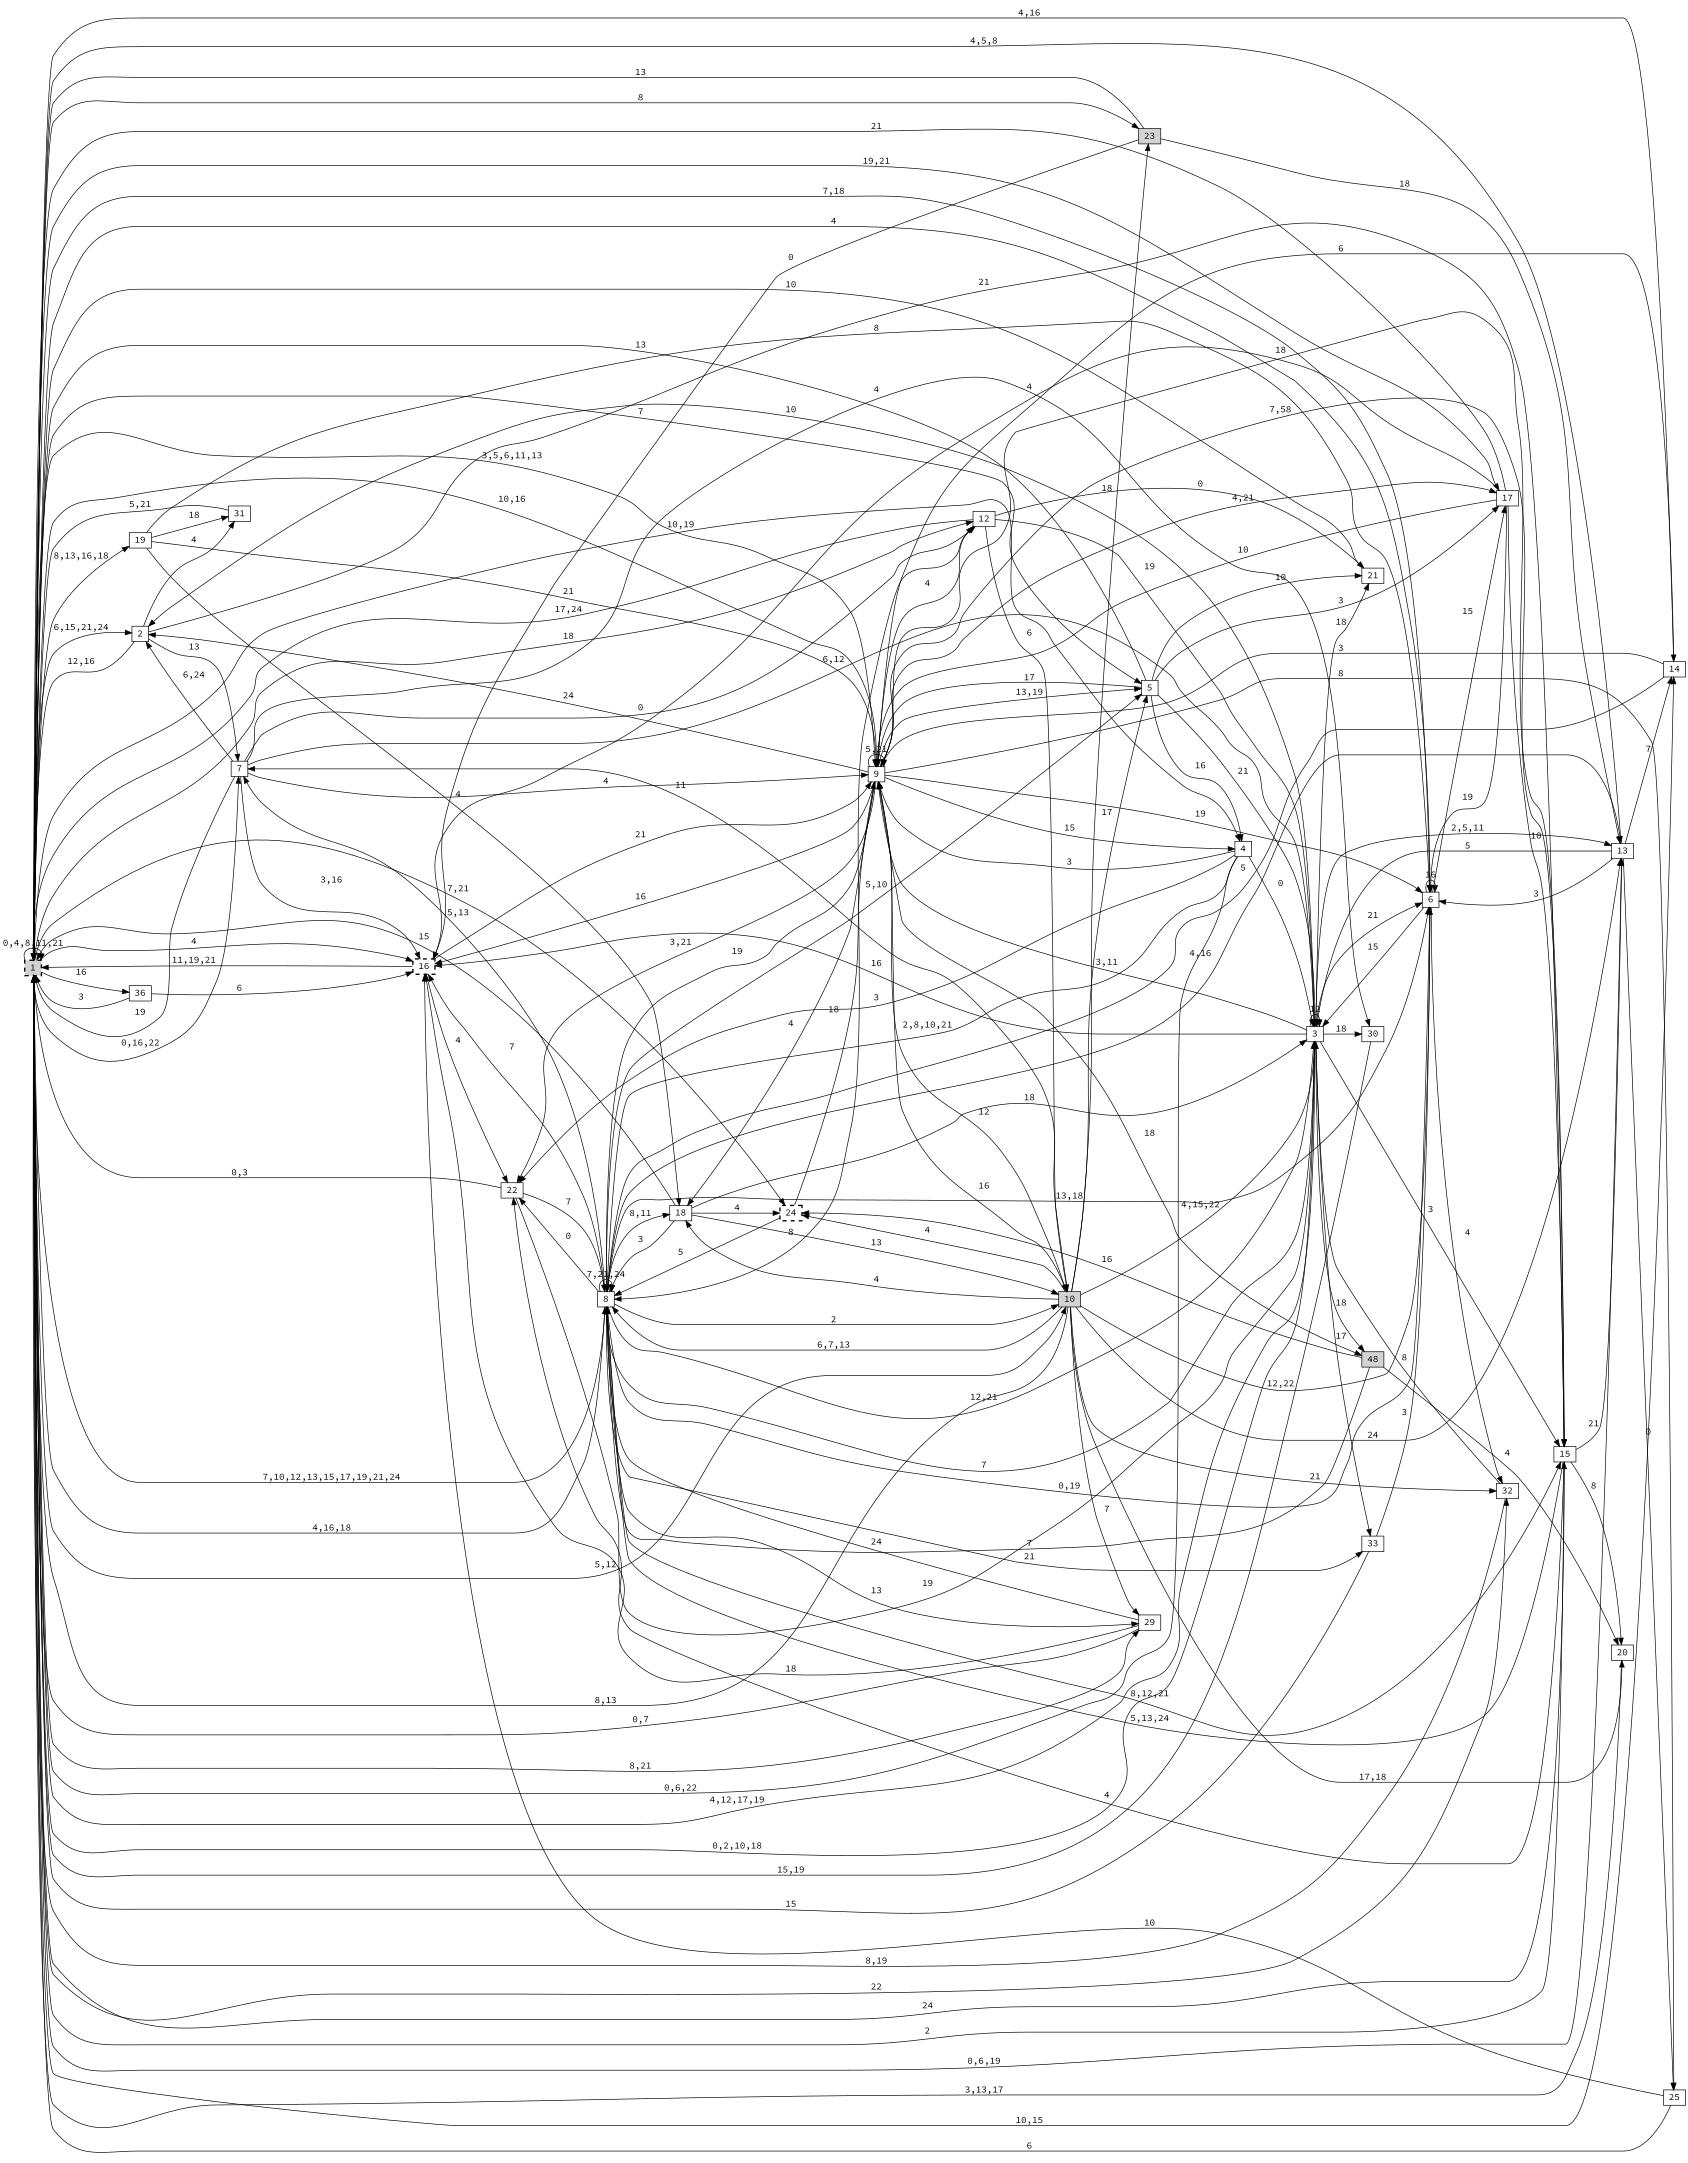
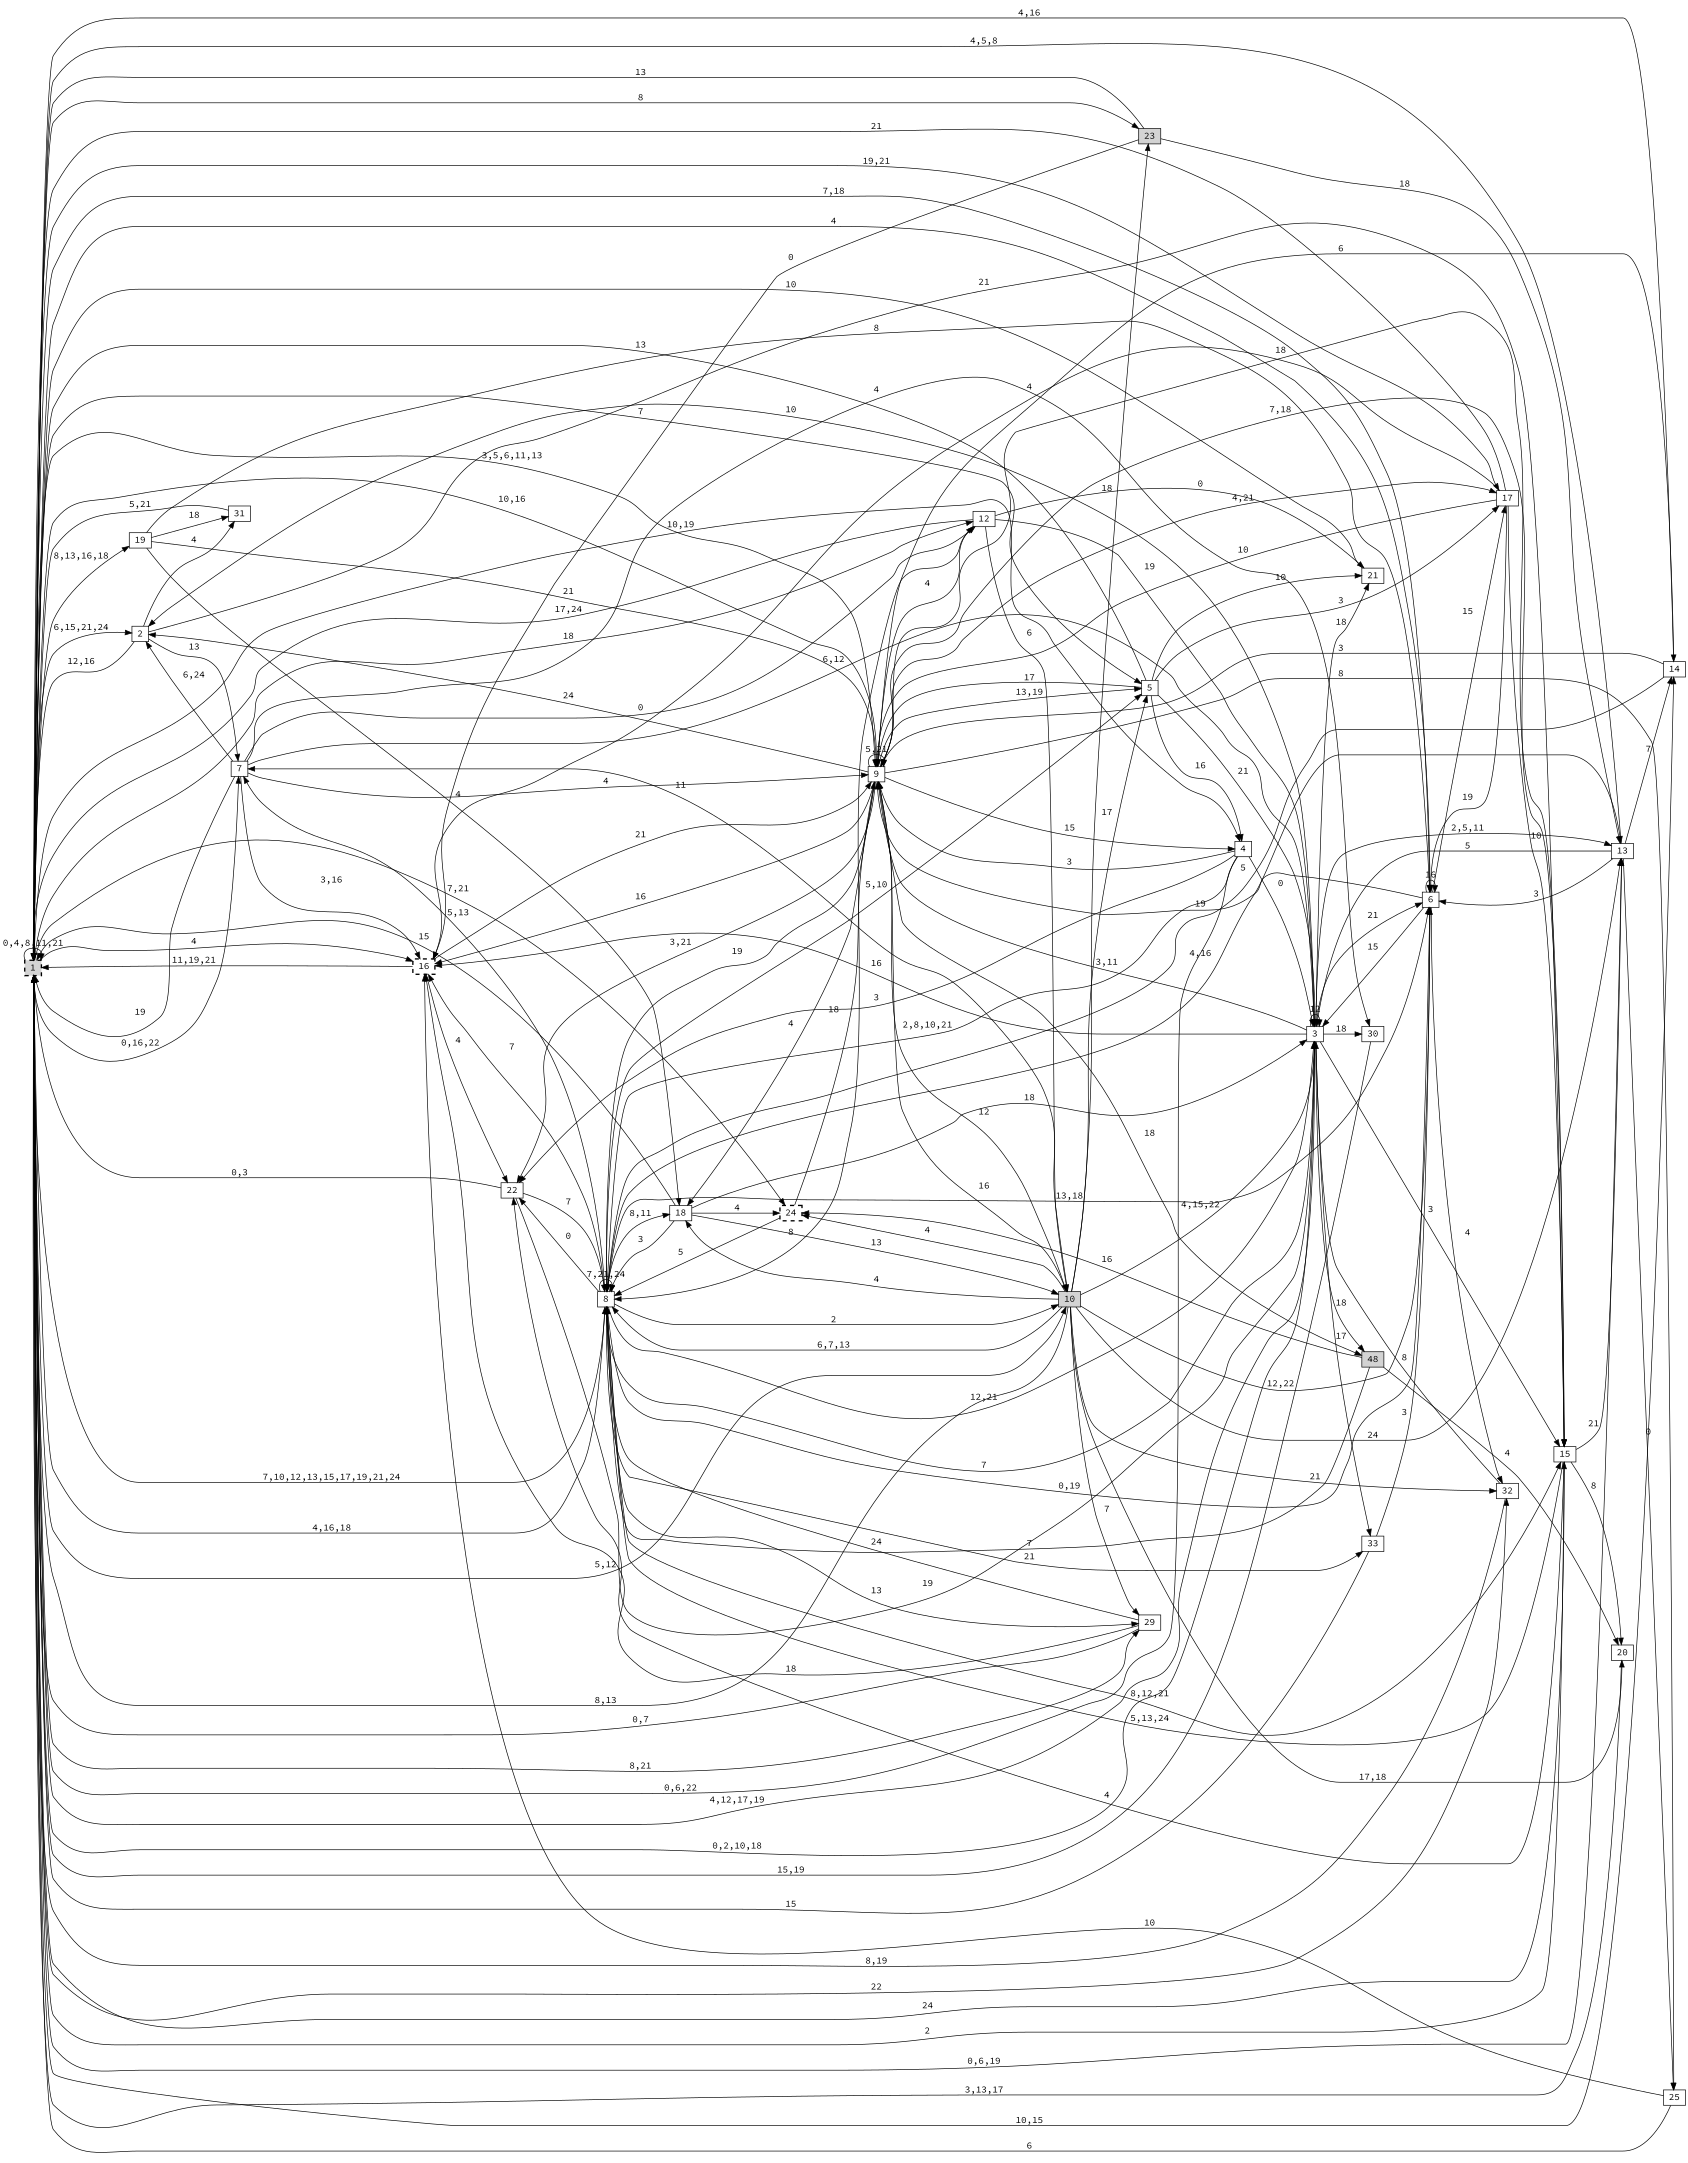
edge "15" -> "9": label "7,58" -> "7,18"
edge "9" -> "6": reversed
node "36": removed
